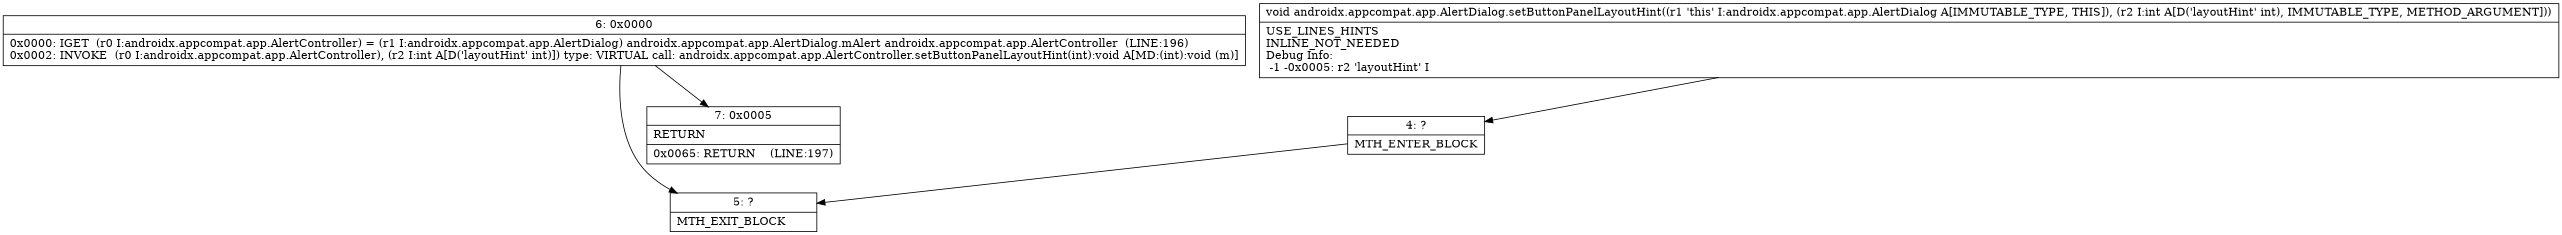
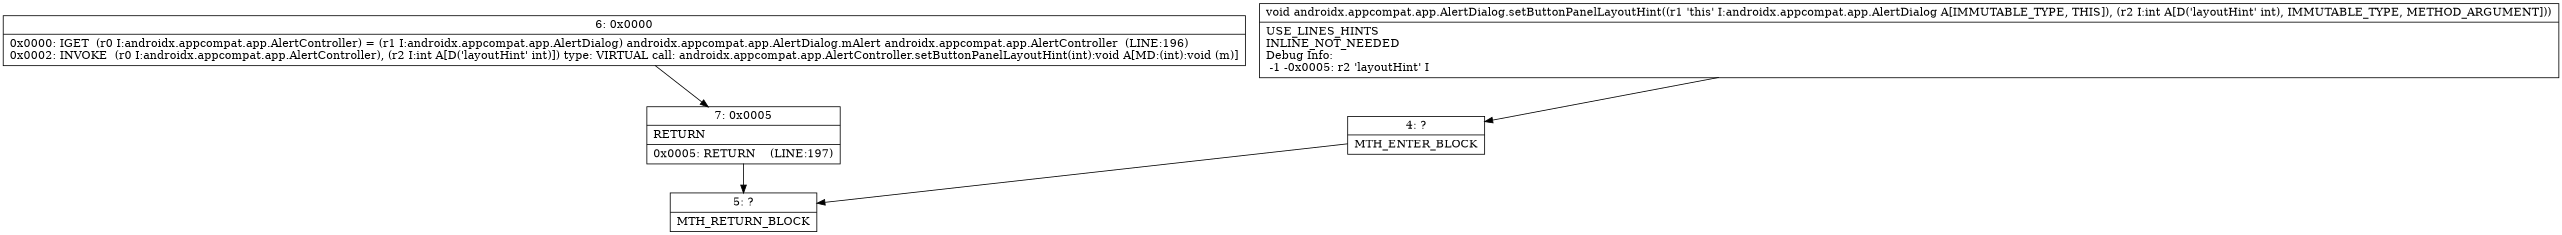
edge "6: 0x0000" -> "5: ?": now "7: 0x0005" -> "5: ?"
node "7: 0x0005": text "0x0065: RETURN    (LINE:197)" -> "0x0005: RETURN    (LINE:197)"
node "5: ?": text "MTH_EXIT_BLOCK" -> "MTH_RETURN_BLOCK"
